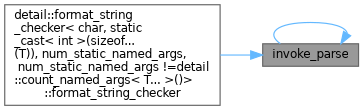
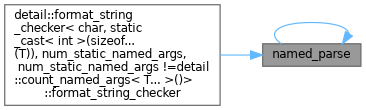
node "invoke_parse": label "invoke_parse" -> "named_parse"
